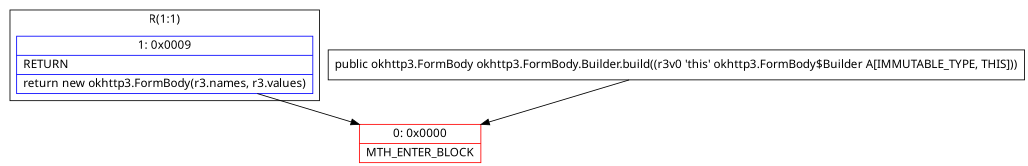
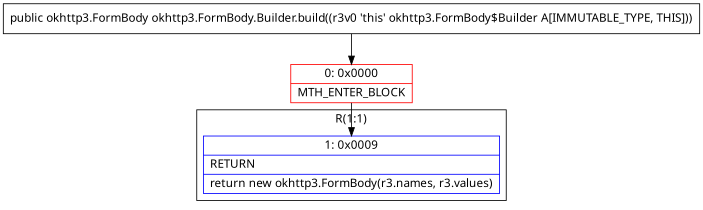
edge "1: 0x0009" -> "0: 0x0000": reversed
